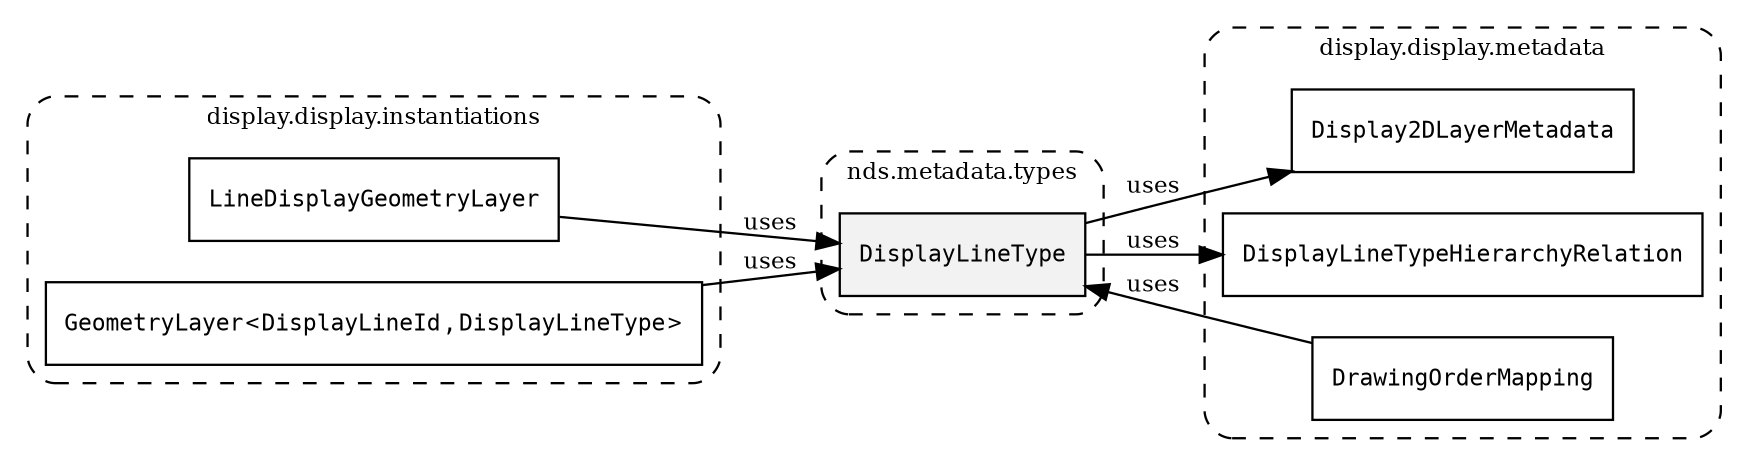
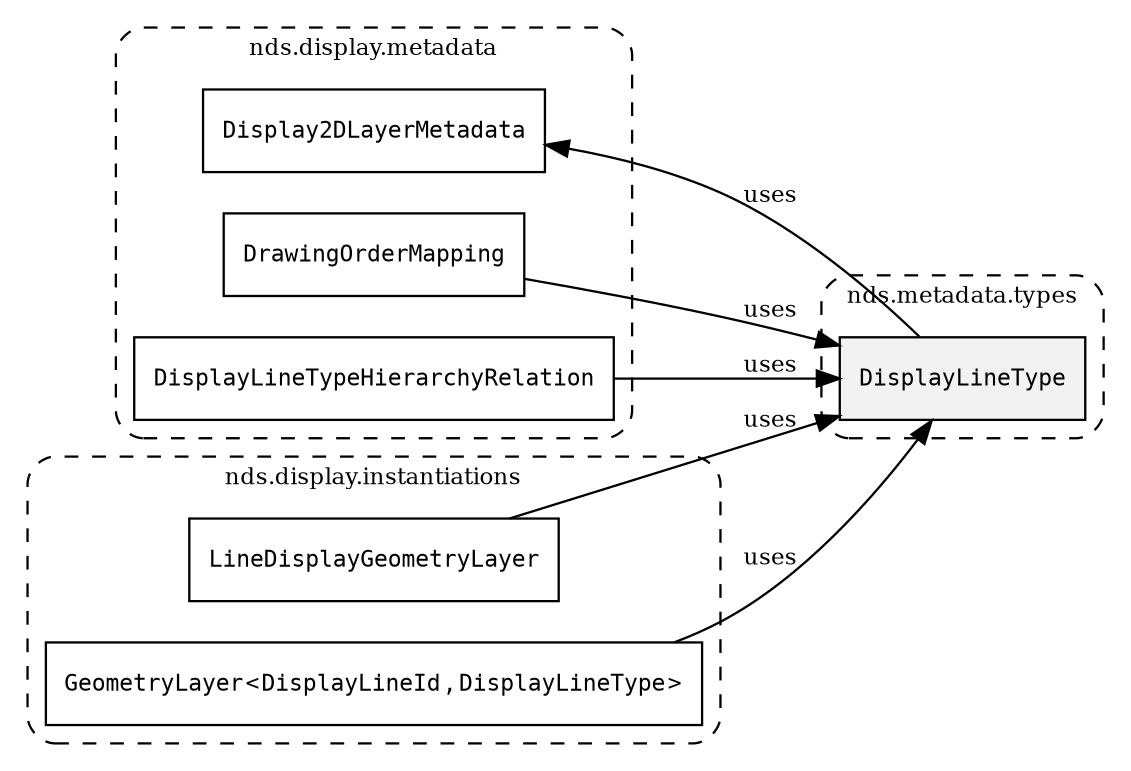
cluster "display.display.metadata": label "display.display.metadata" -> "nds.display.metadata"
cluster "display.display.instantiations": label "display.display.instantiations" -> "nds.display.instantiations"
edge "DisplayLineType" -> "DisplayLineTypeHierarchyRelation": reversed
